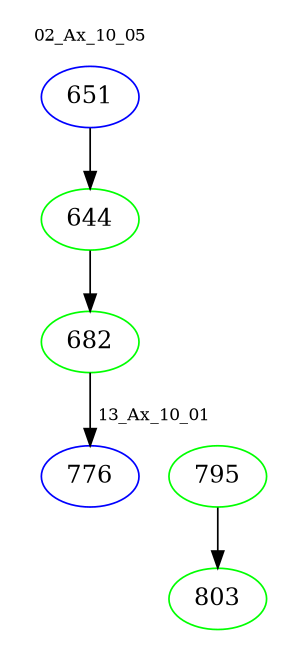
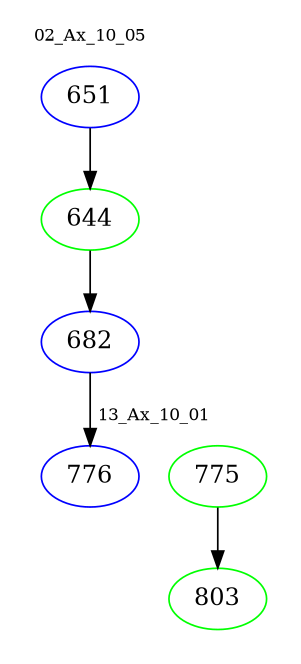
node "682": color green -> blue
node "795": label "795" -> "775"
